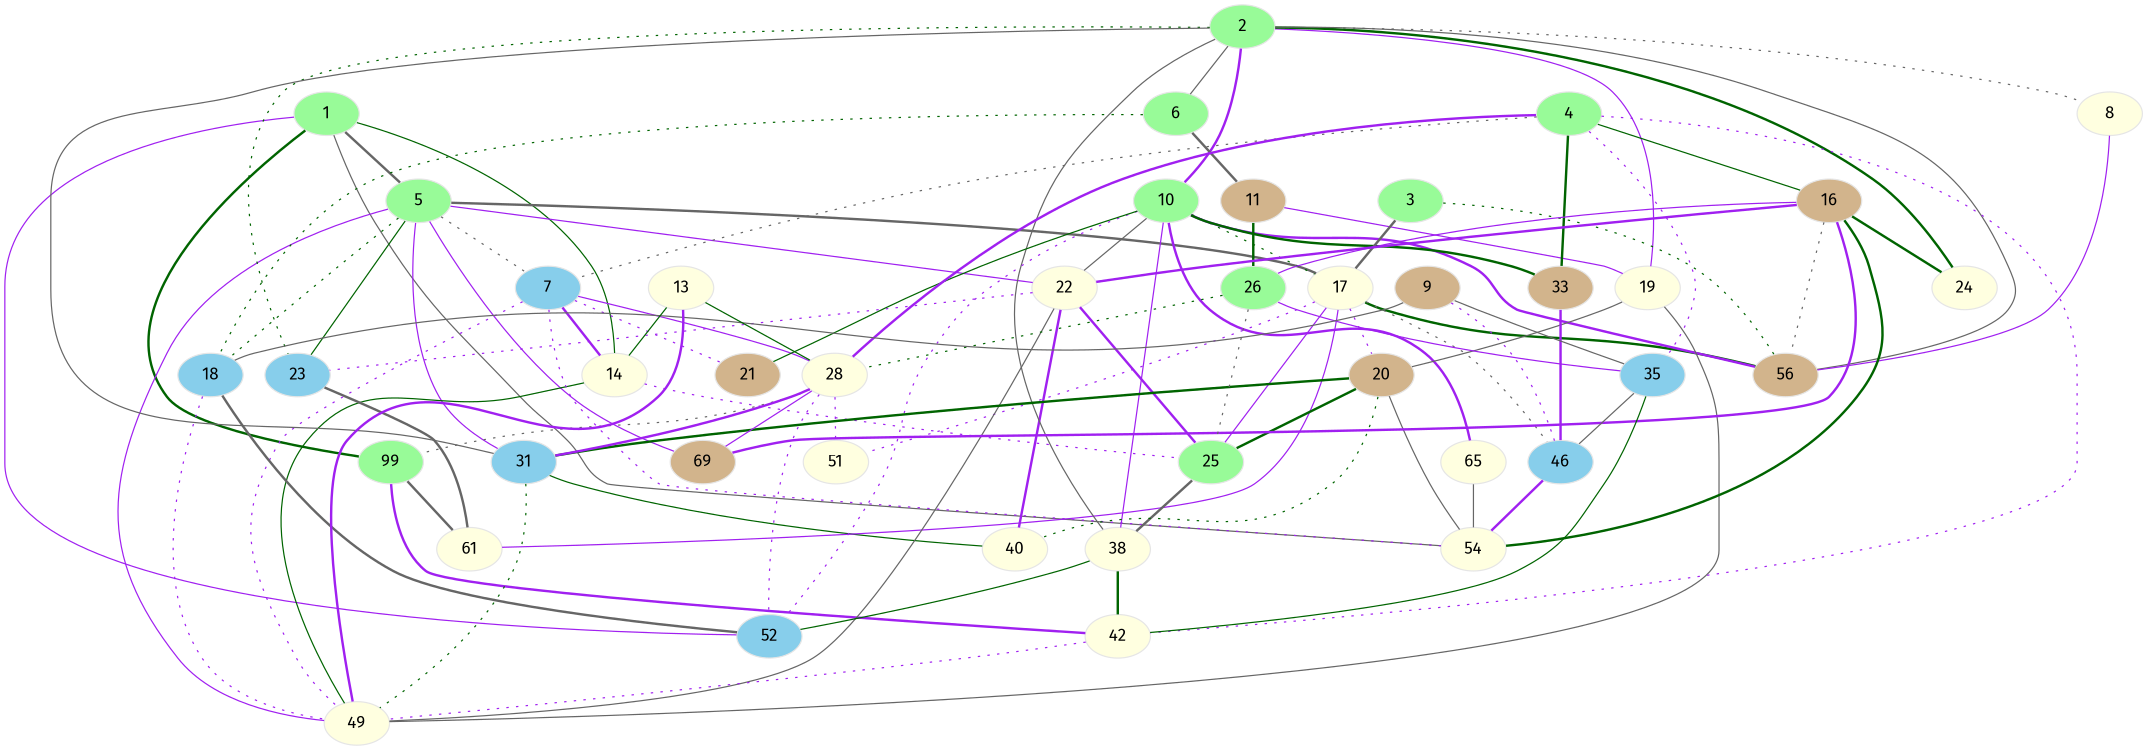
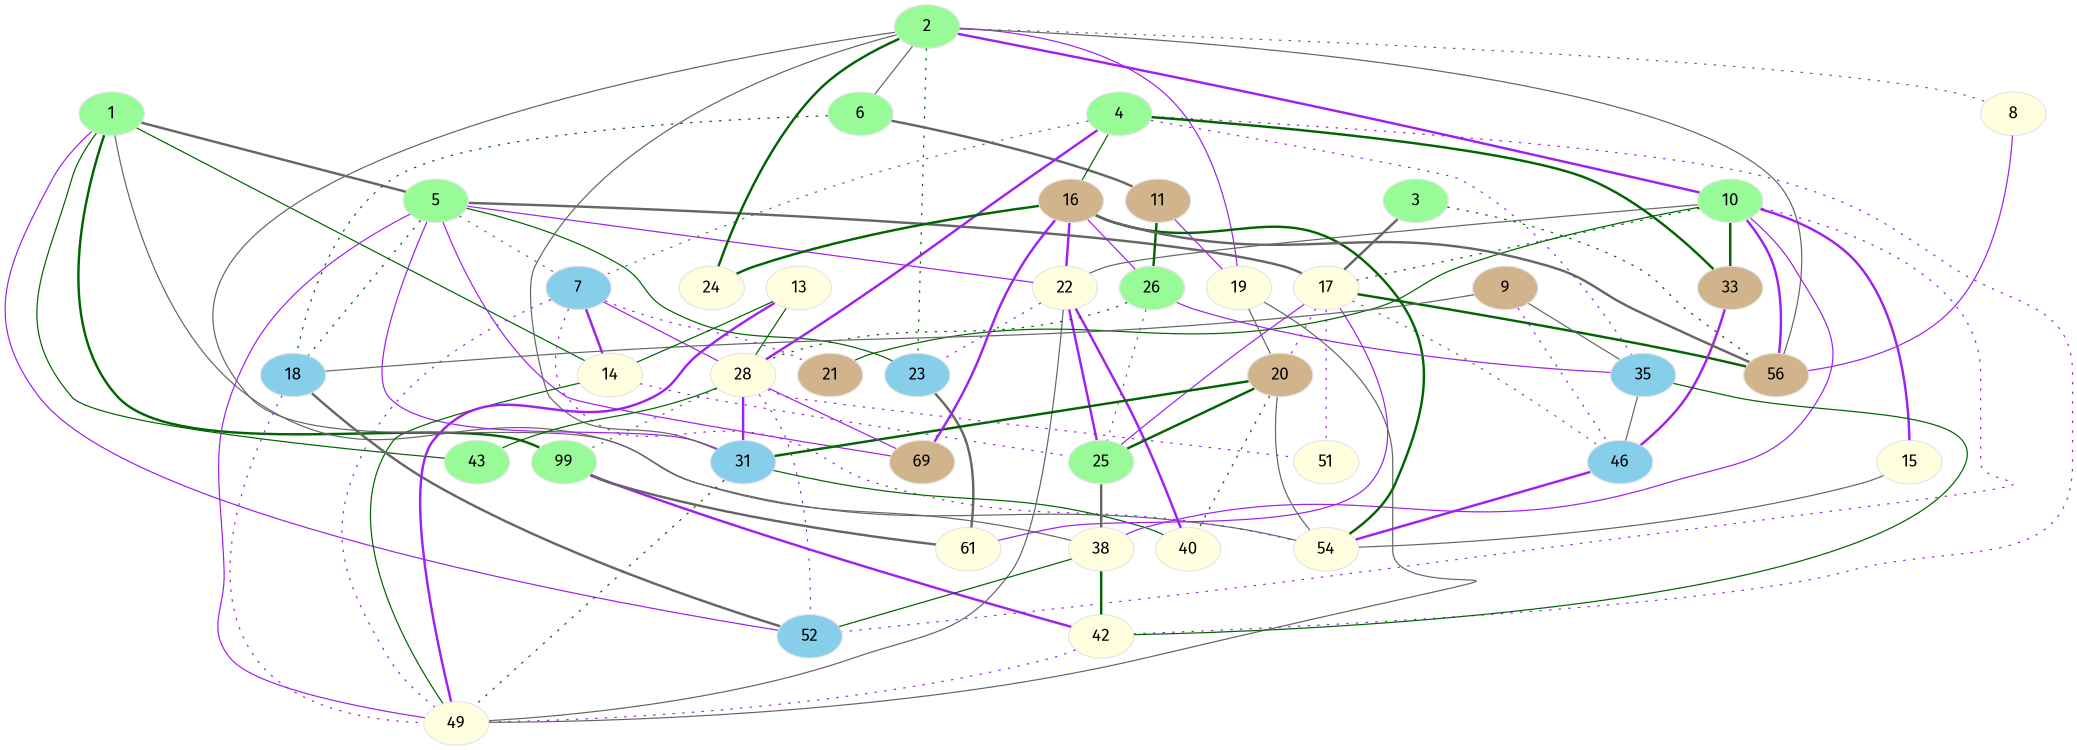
edge "16" -- "56": style dotted -> bold
node "43": added
node "65": label "65" -> "15"
